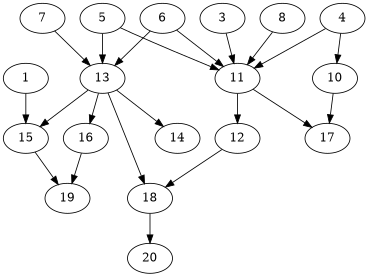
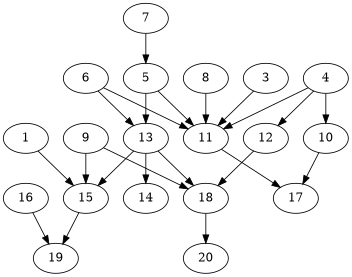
edge "7" -> "13": now "7" -> "5"
edge "13" -> "16": removed
edge "11" -> "12": now "4" -> "12"
node "9": added
